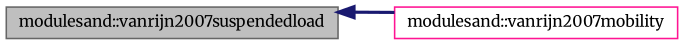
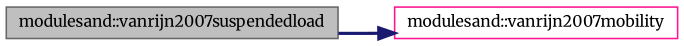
edge "modulesand::vanrijn2007mobility" -> "modulesand::vanrijn2007suspendedload": reversed
